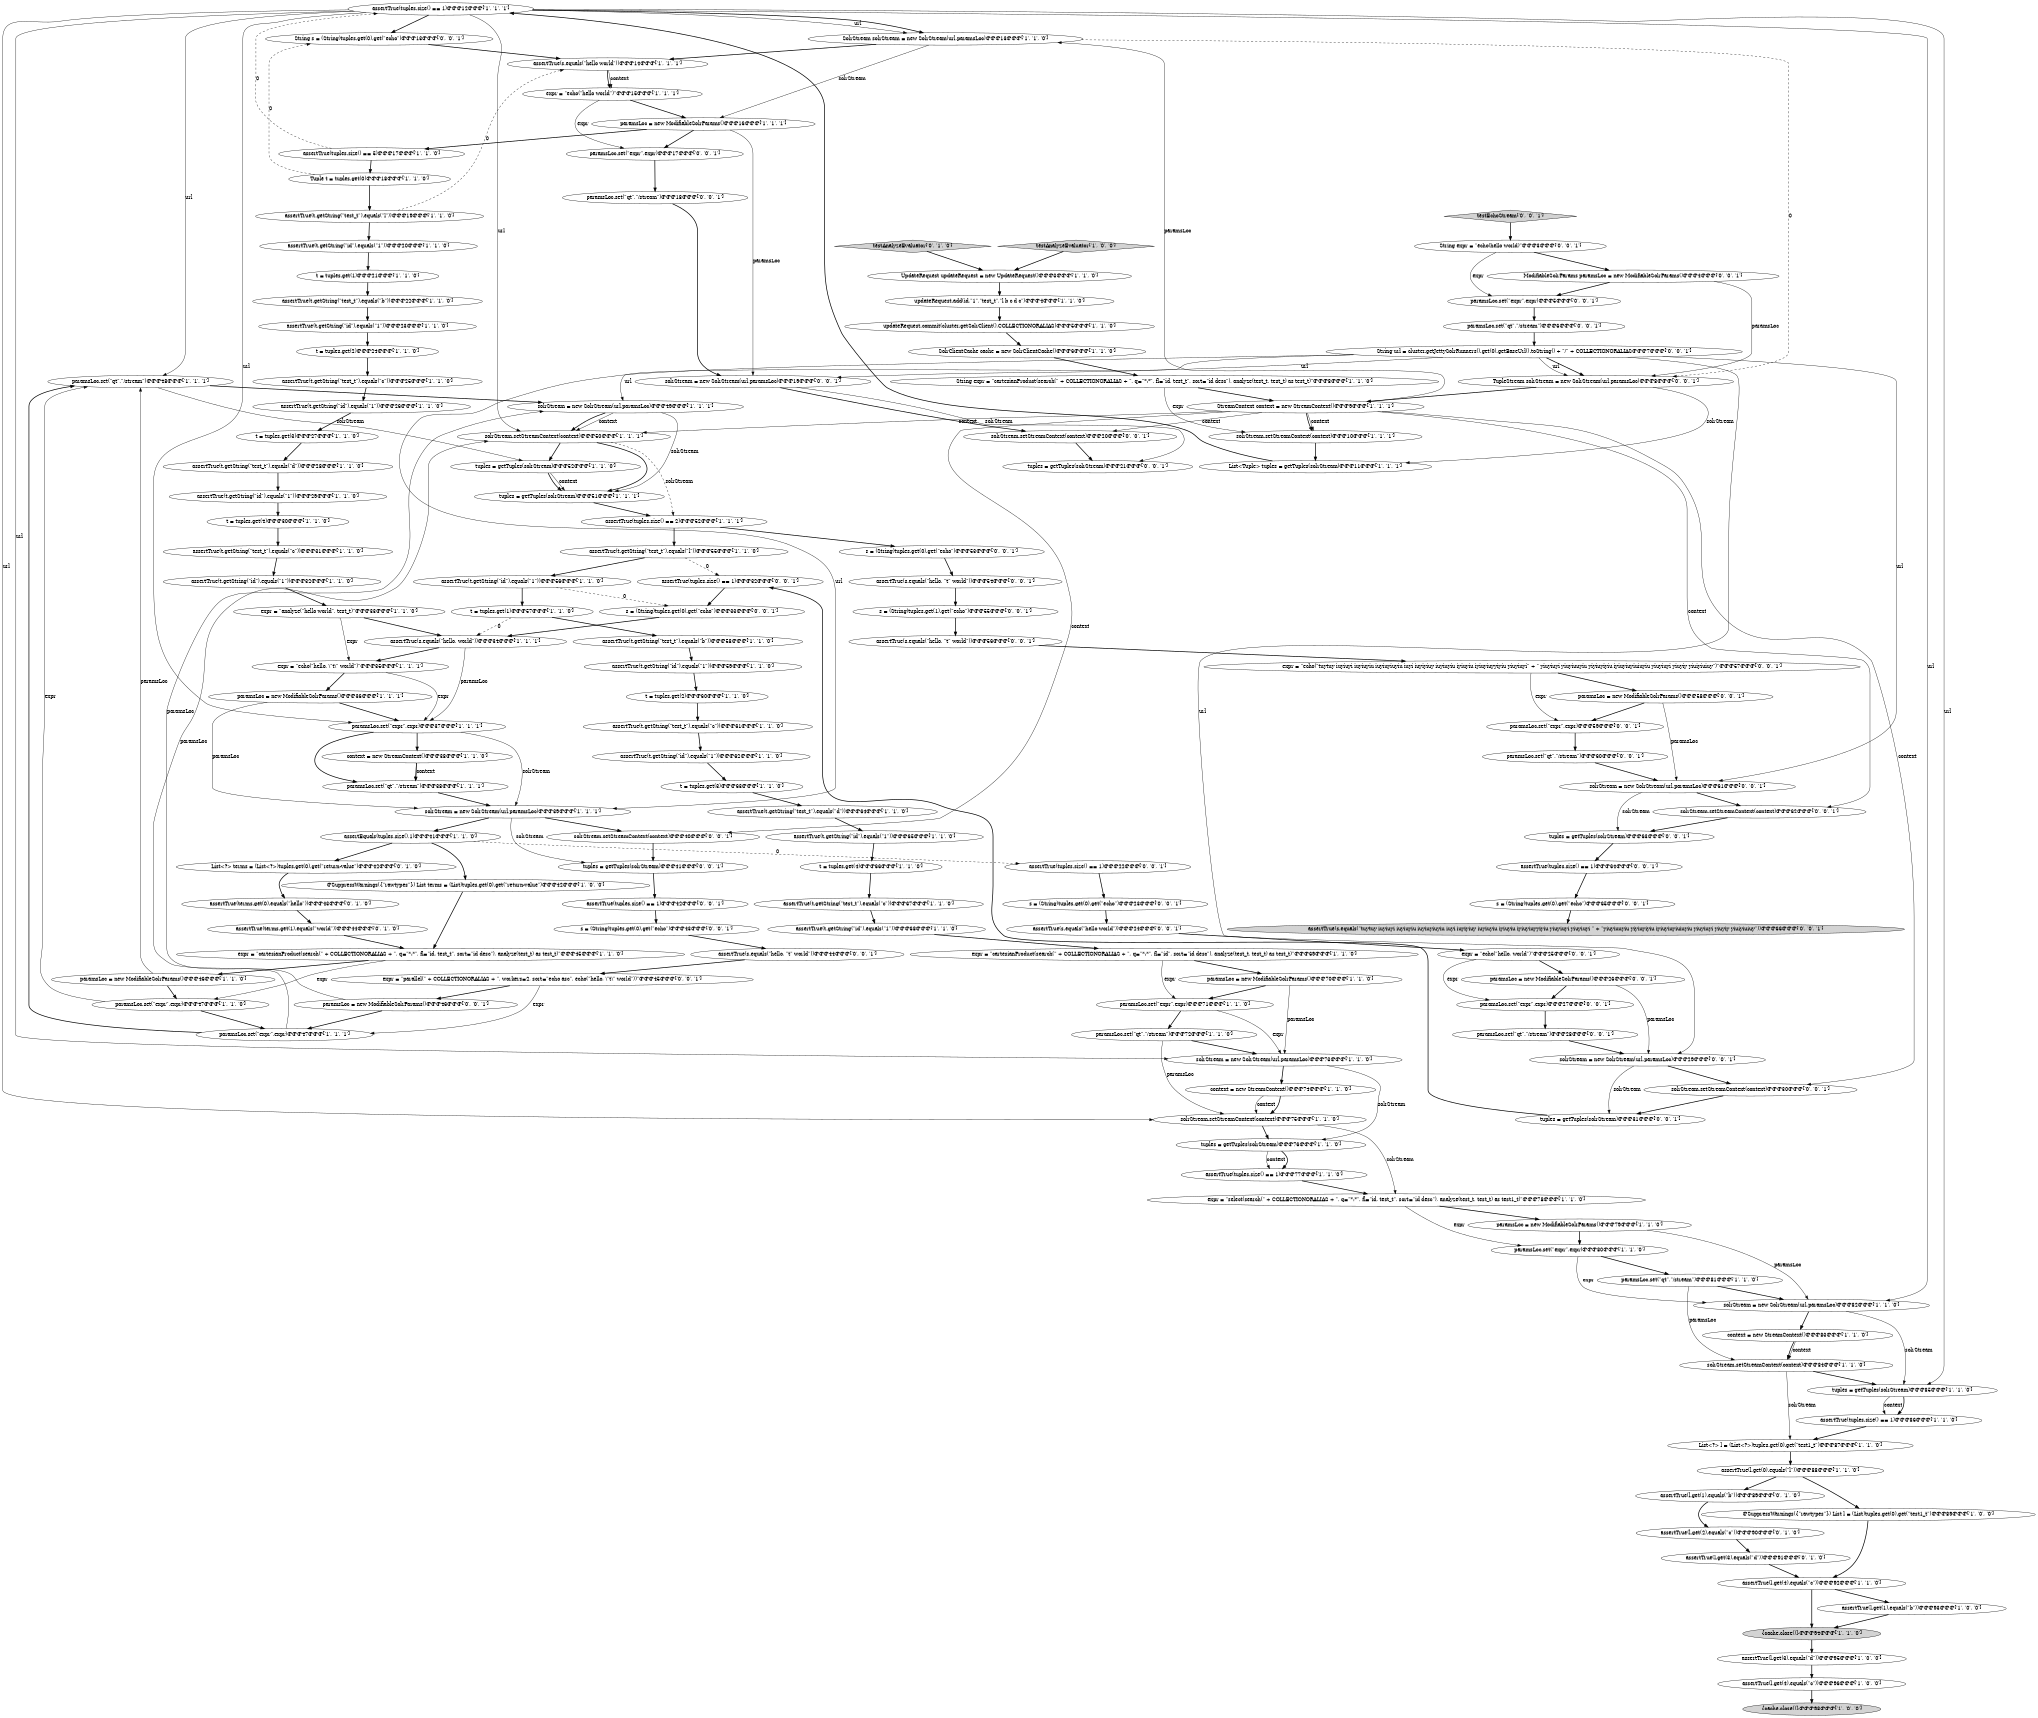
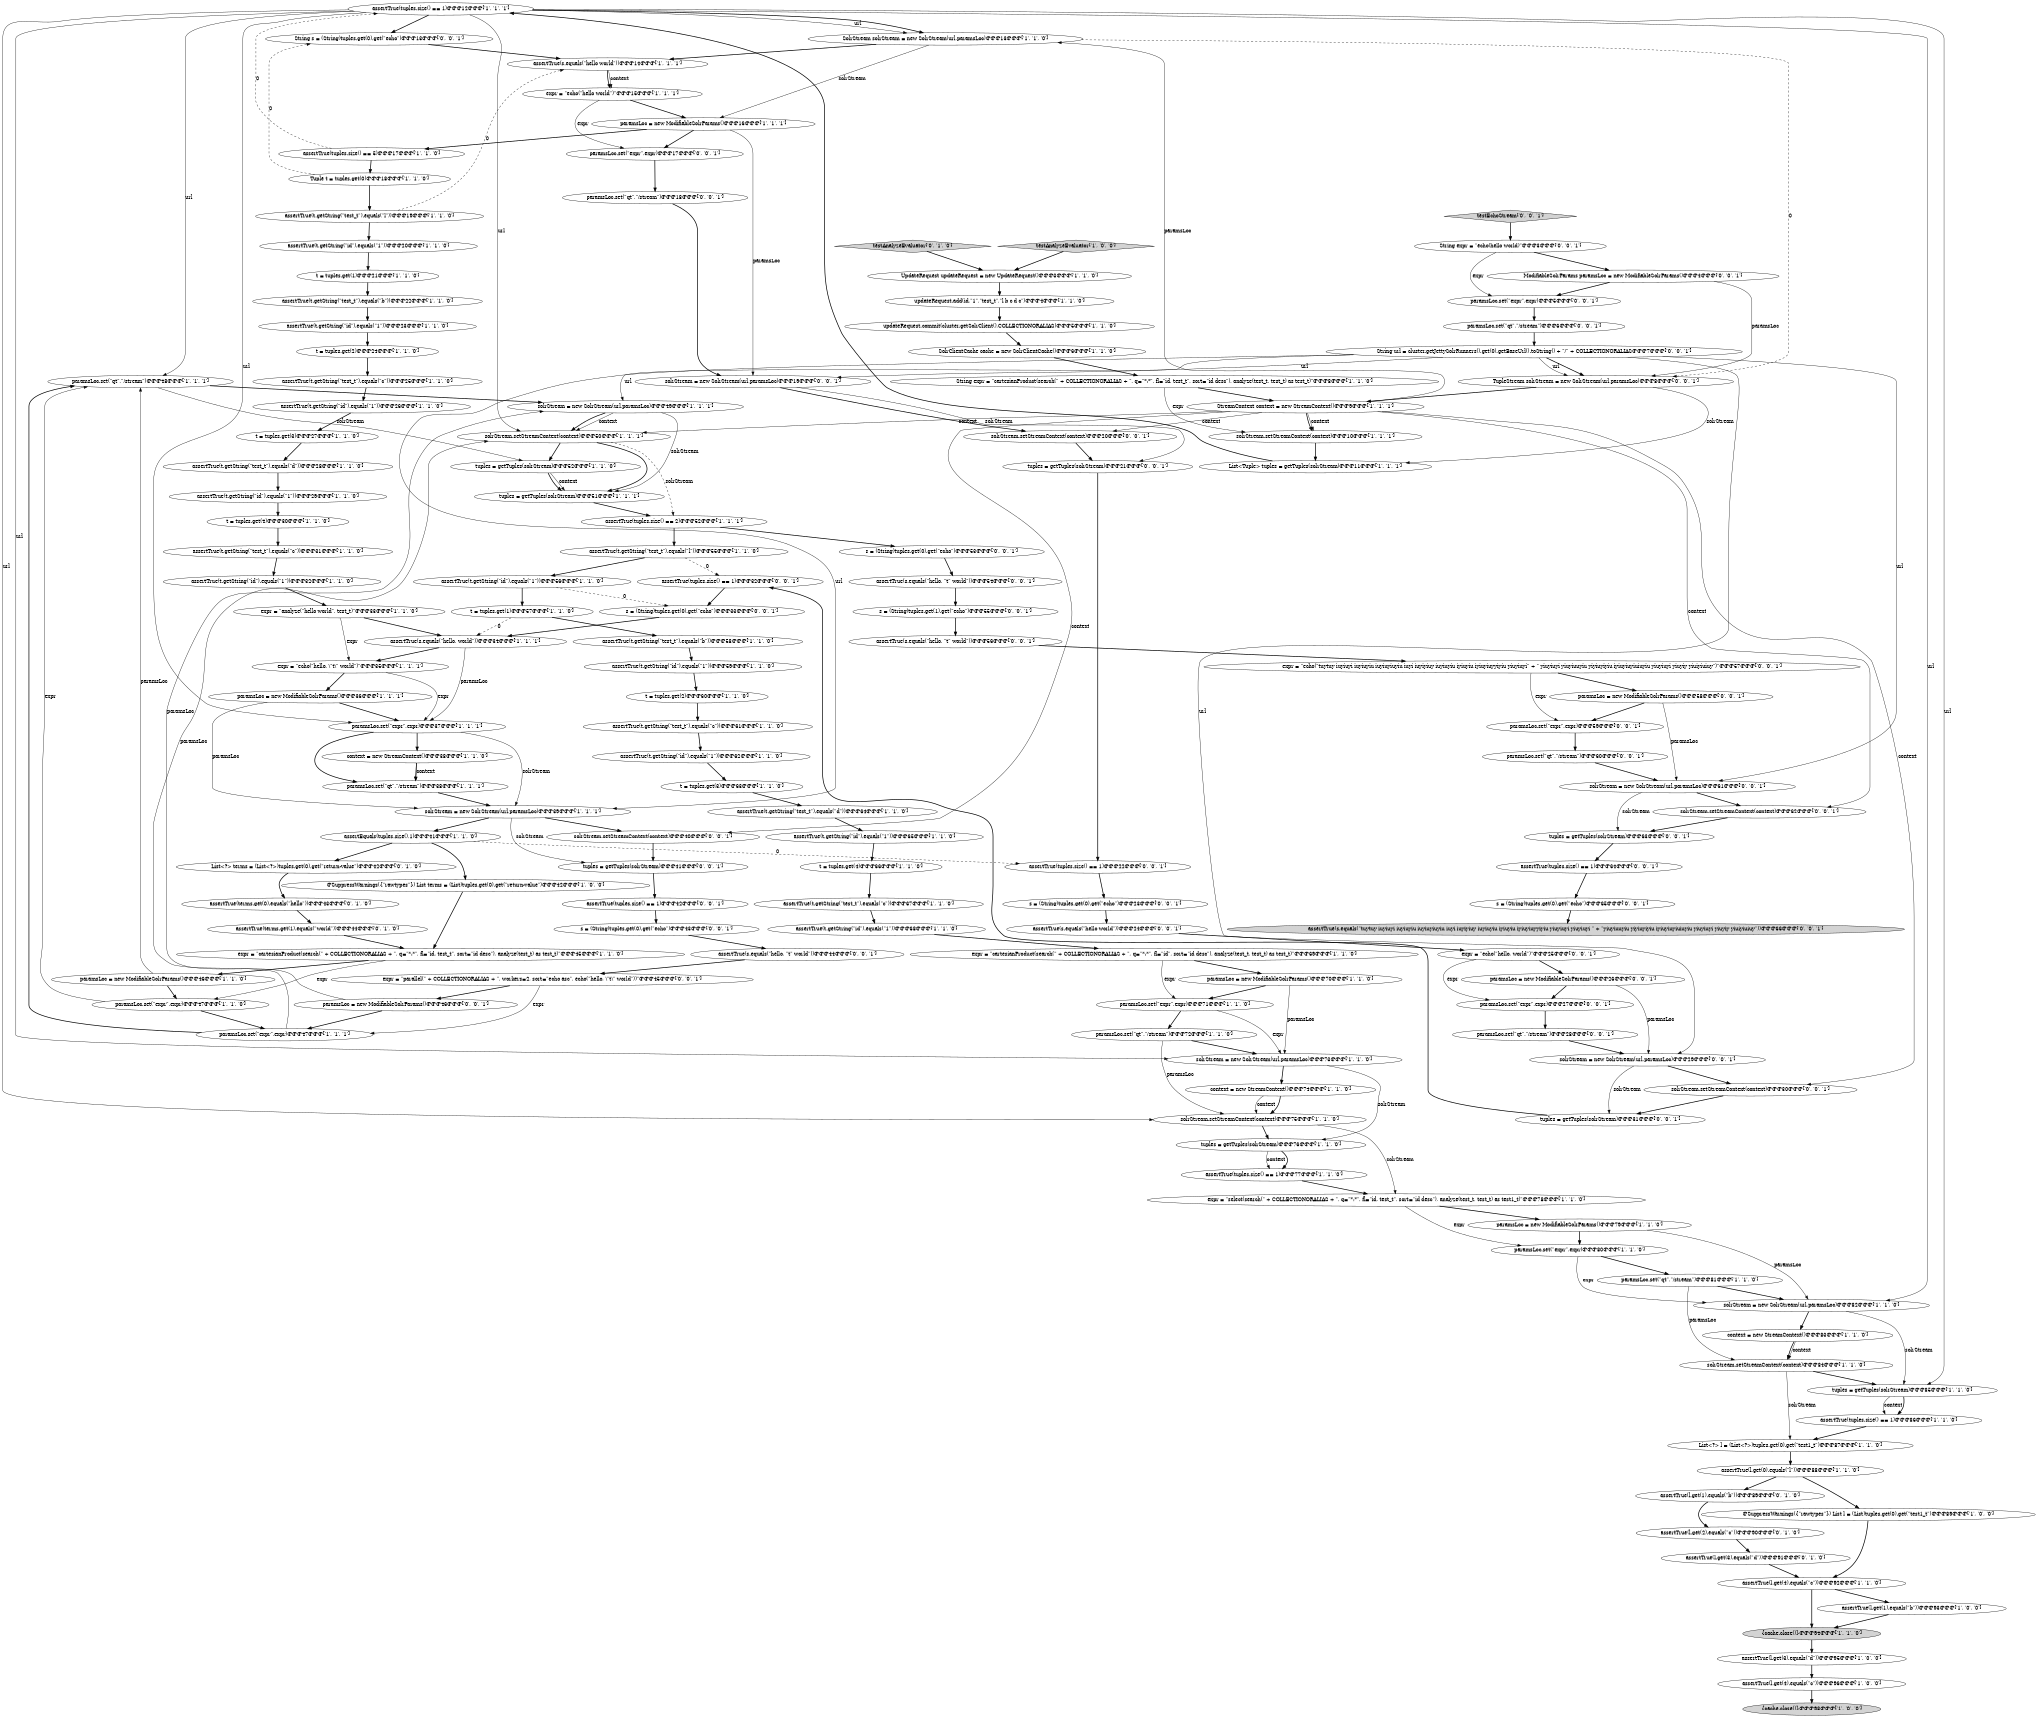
edge "tuples = getTuples(solrStream)@@@21@@@['0', '0', '1']" -> "assertTrue(tuples.size() == 1)@@@22@@@['0', '0', '1']": added
